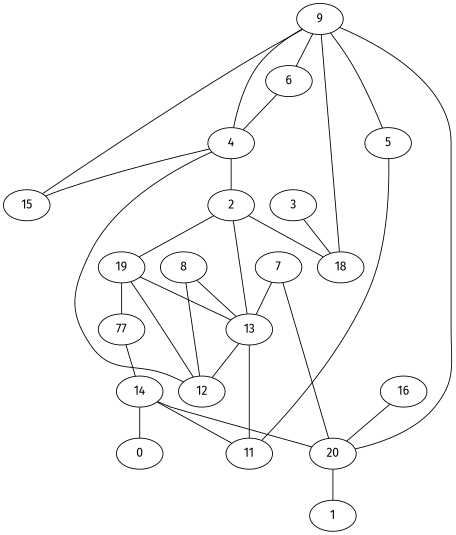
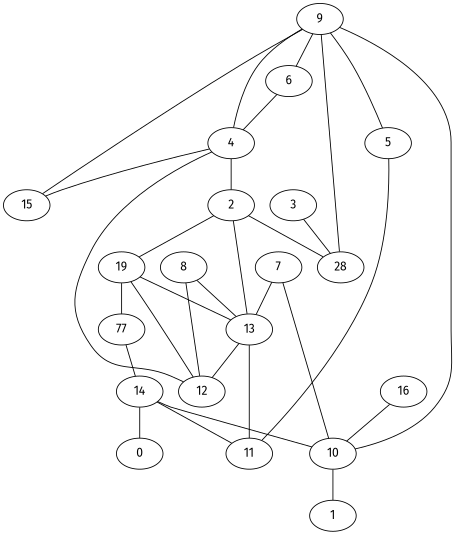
node "18": label "18" -> "28"
node "20": label "20" -> "10"
